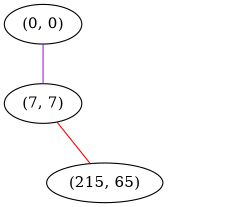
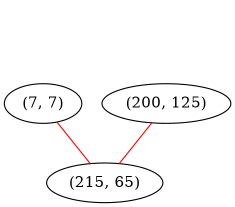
node "(0, 0)": removed
node "(200, 125)": added
